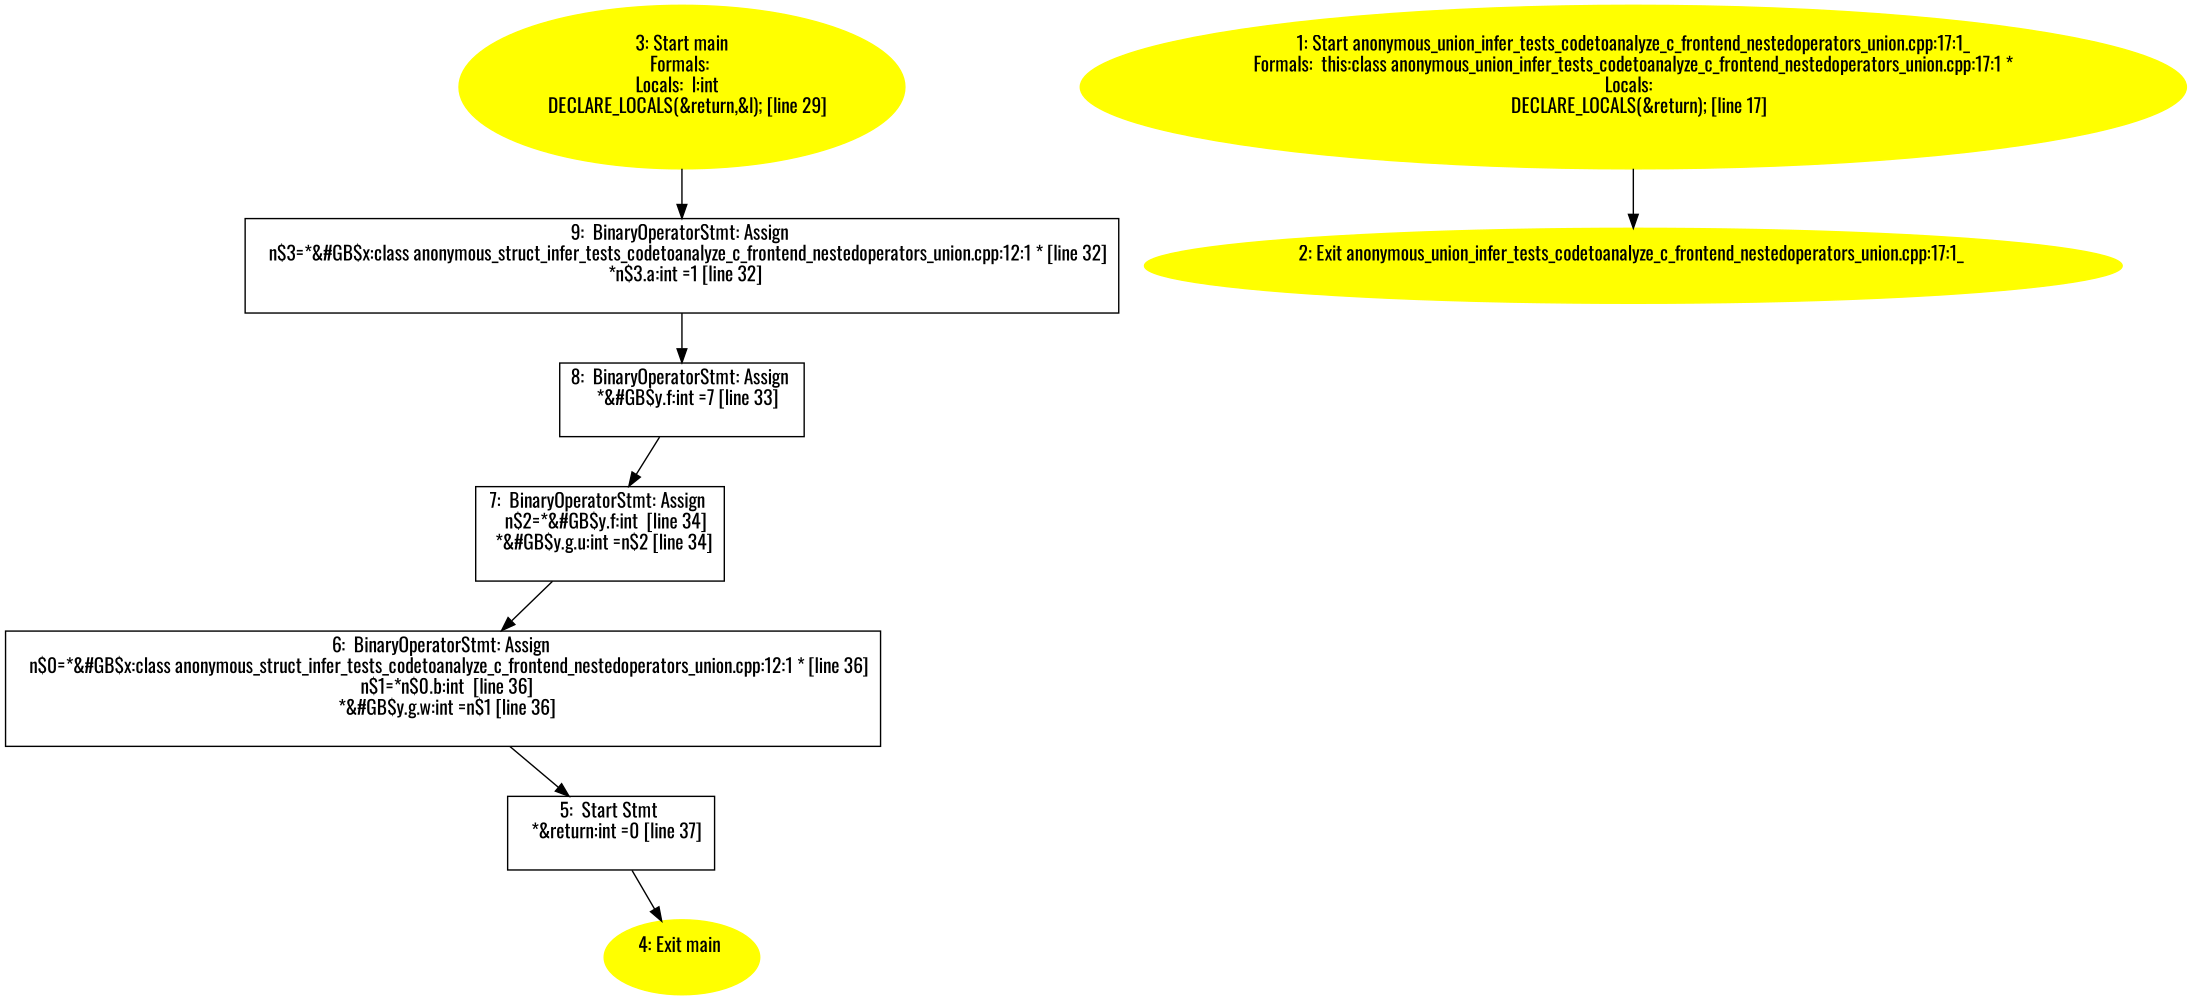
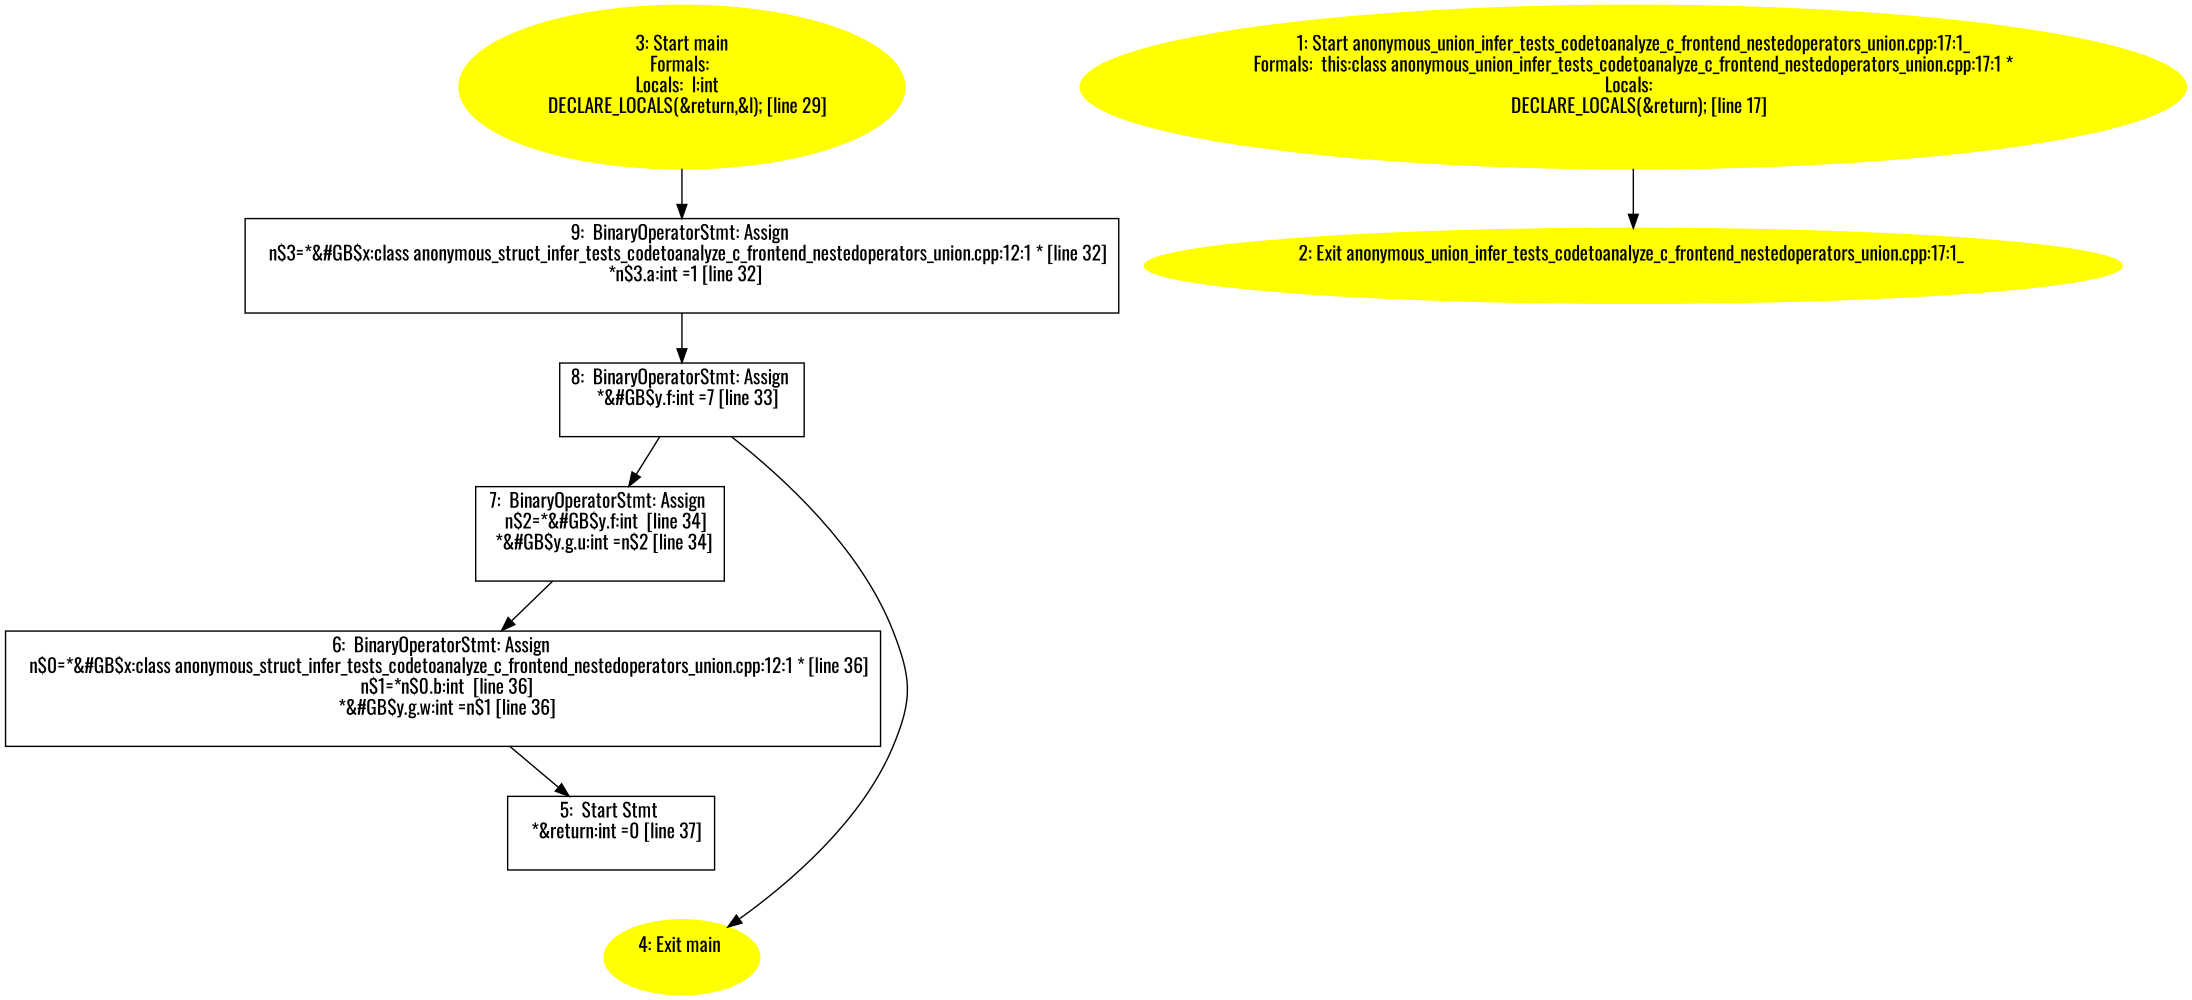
edge "5:  Start Stmt *&return:int =0 [line 37]" -> "4: Exit main": now "8:  BinaryOperatorStmt: Assign *&#GB$y.f:int =7 [line 33]" -> "4: Exit main"
